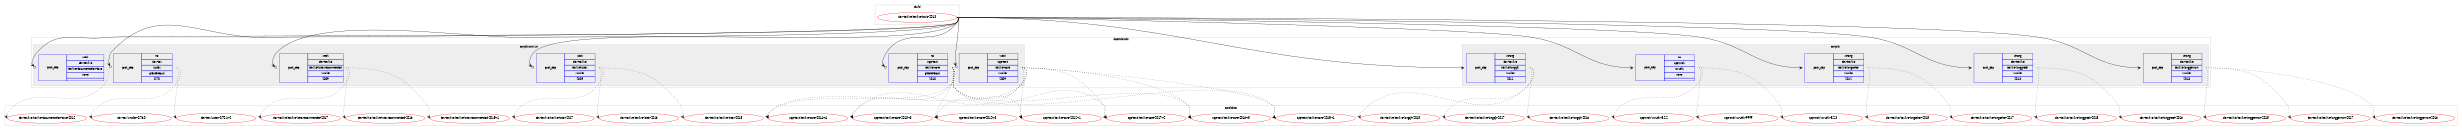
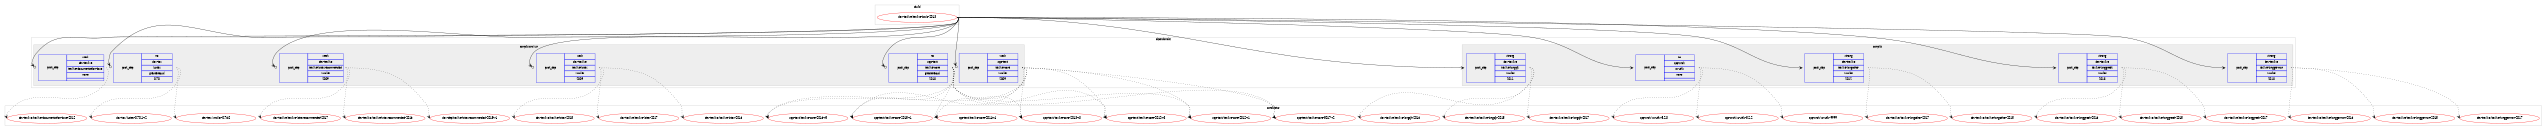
node "dev-texlive/texlive-latexrecommended-2015-r1": label "dev-texlive/texlive-latexrecommended-2015-r1" -> "dev-dep/texlive-latexrecommended-2015-r1"
node "app-text/texlive-core-2017-r2": label "app-text/texlive-core-2017-r2" -> "app-text/texlive-core-5017-r2"
node "dev-texlive/texlive-langgreek-2017": added
